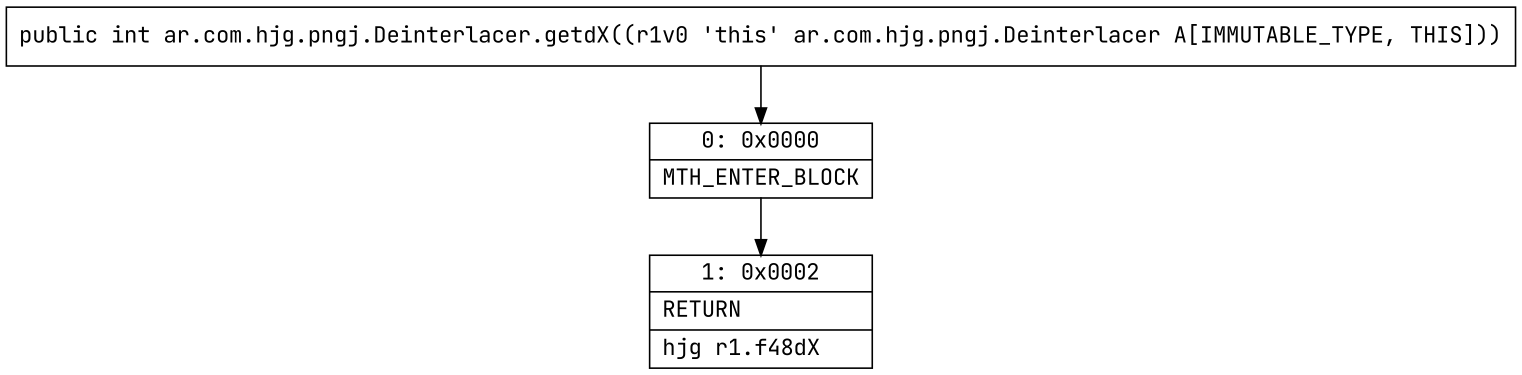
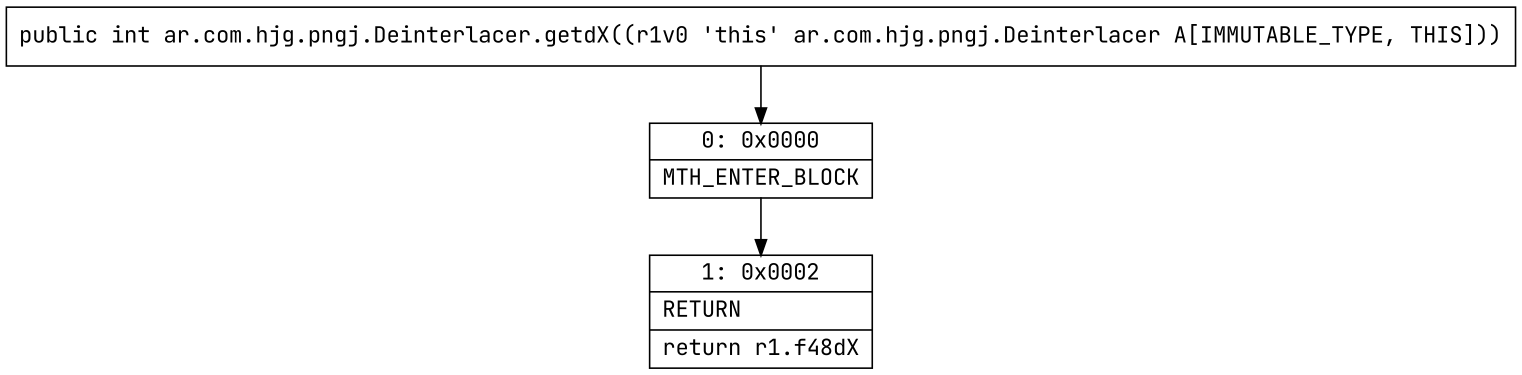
node "1: 0x0002": text "hjg r1.f48dX" -> "return r1.f48dX"
